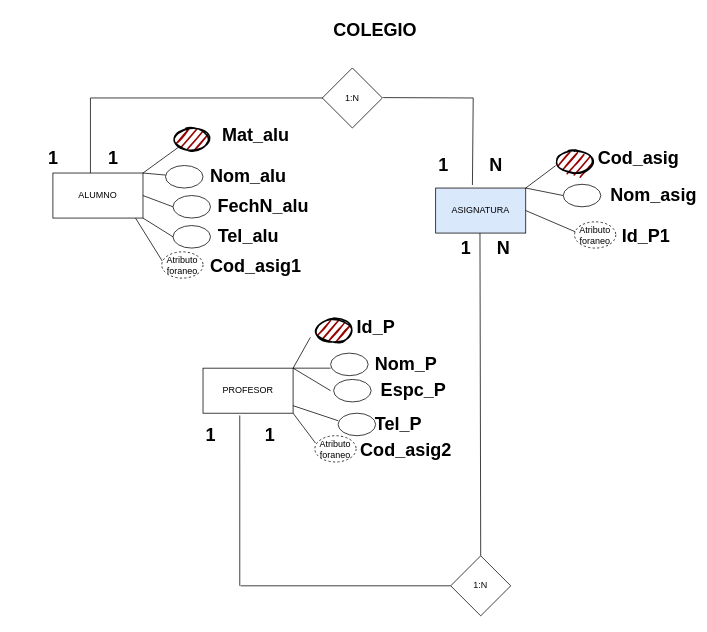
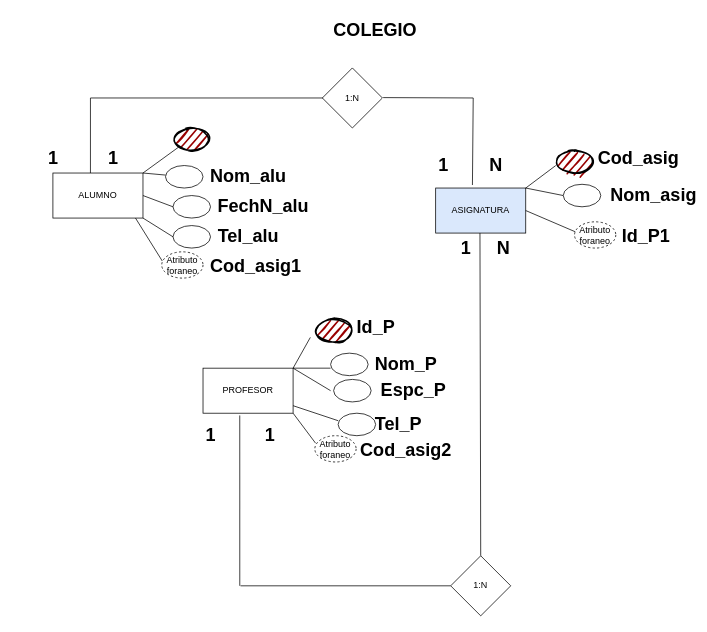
node "Mat_alu": removed
